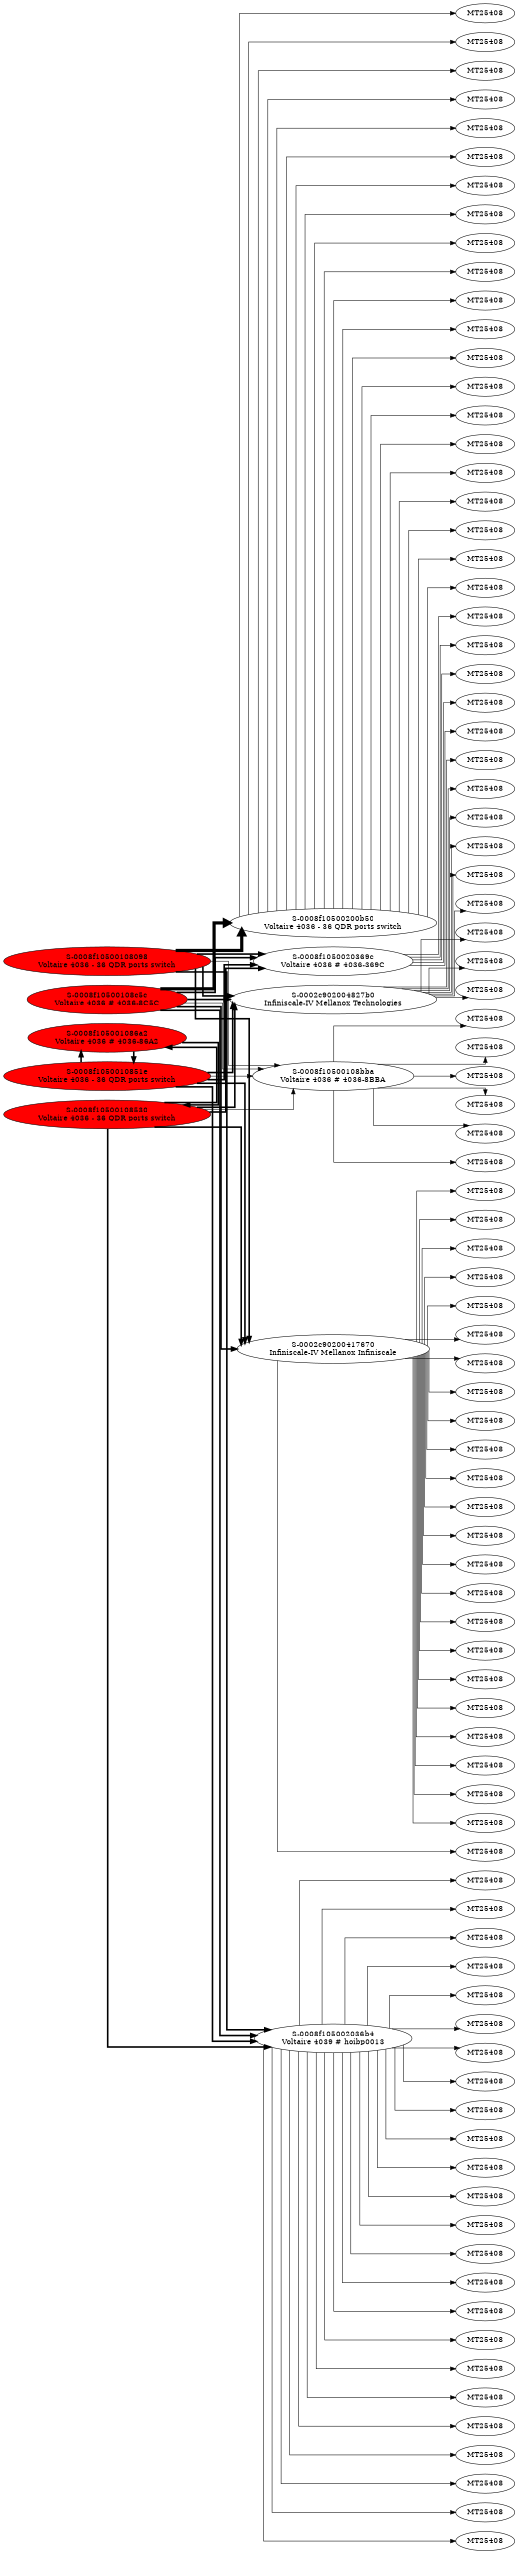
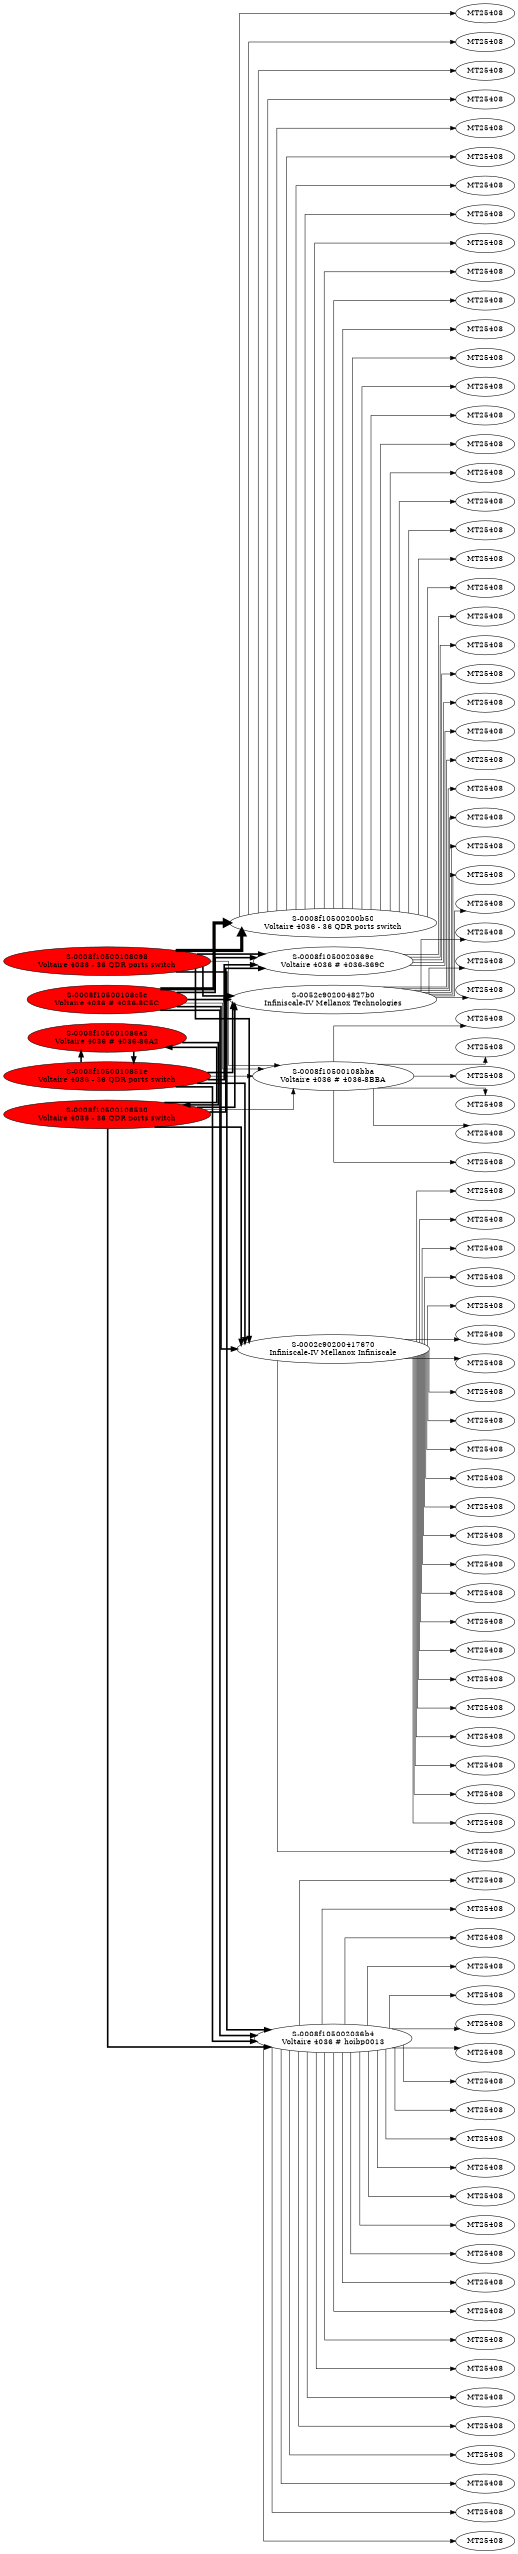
node "S-0002c902004827b0 Infiniscale-IV Mellanox Technologies": label "S-0002c902004827b0 Infiniscale-IV Mellanox Technologies" -> "S-0052c902004827b0 Infiniscale-IV Mellanox Technologies"
node "S-0008f105002036b4 Voltaire 4039 # hoibp0013": label "S-0008f105002036b4 Voltaire 4039 # hoibp0013" -> "S-0008f105002036b4 Voltaire 4036 # hoibp0013"
